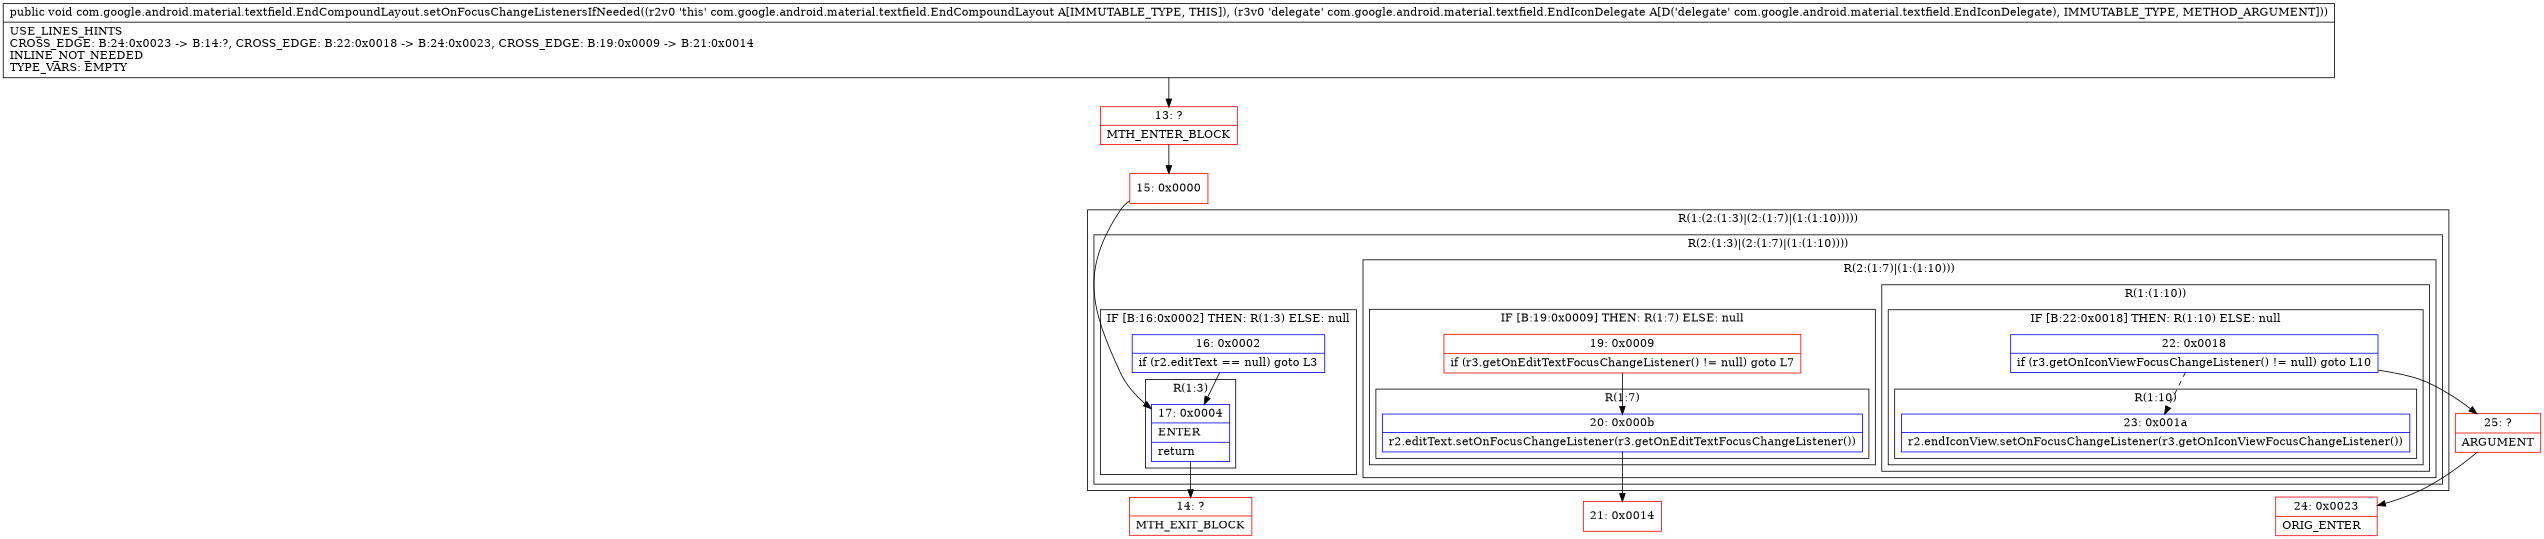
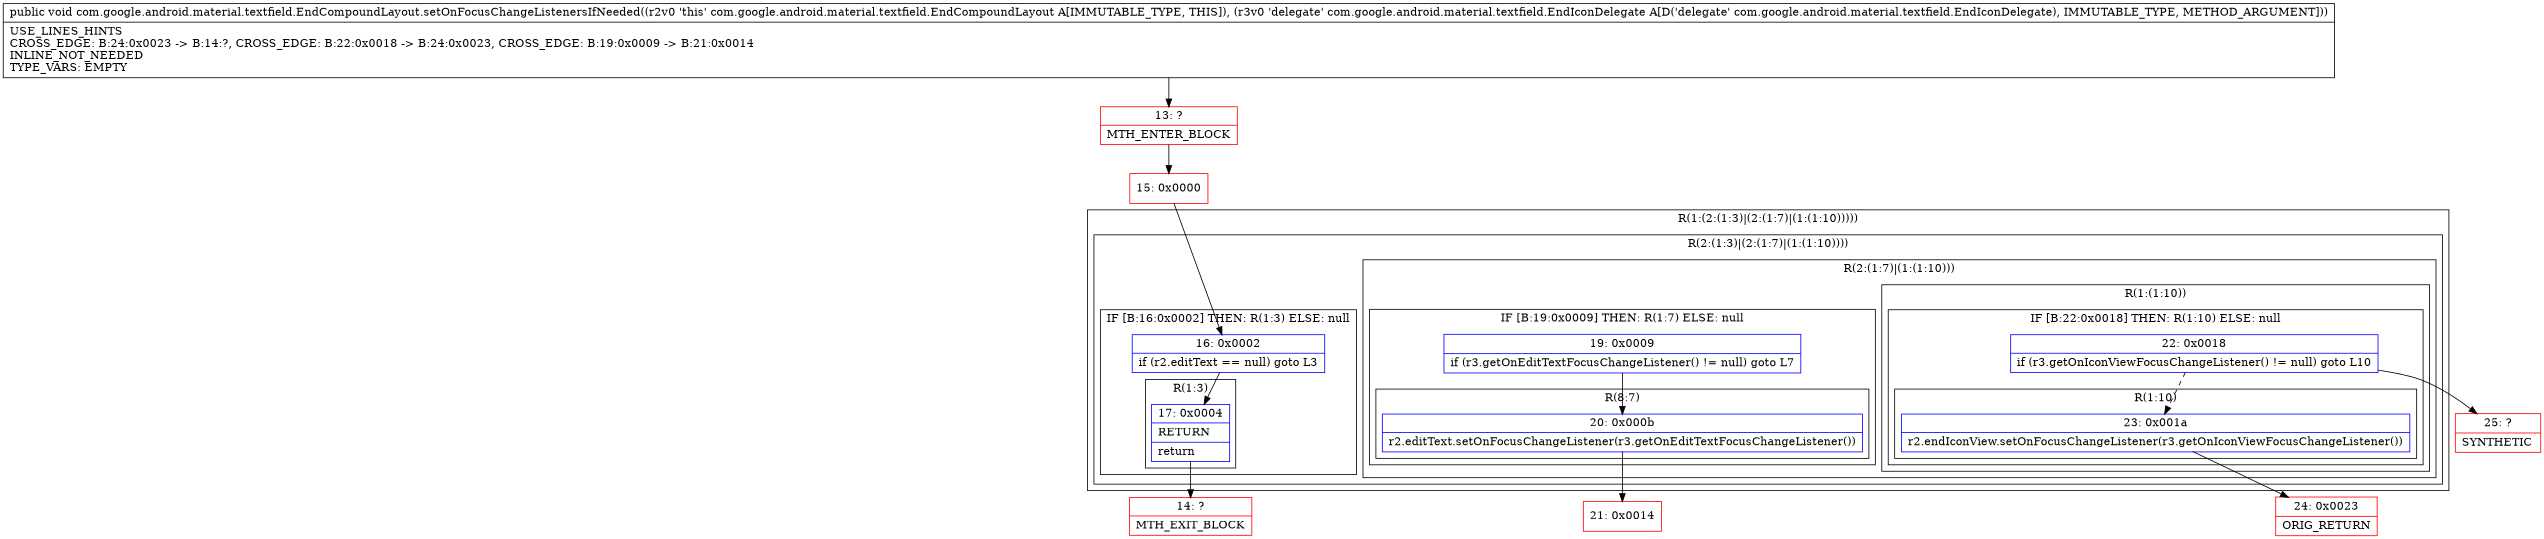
edge "15: 0x0000" -> "17: 0x0004": now "15: 0x0000" -> "16: 0x0002"
node "19: 0x0009": color red -> blue
cluster "R(1:7)": label "R(1:7)" -> "R(8:7)"
node "17: 0x0004": text "ENTER" -> "RETURN"
node "25: ?": text "ARGUMENT" -> "SYNTHETIC"
edge "25: ?" -> "24: 0x0023": now "23: 0x001a" -> "24: 0x0023"
node "24: 0x0023": text "ORIG_ENTER" -> "ORIG_RETURN"
